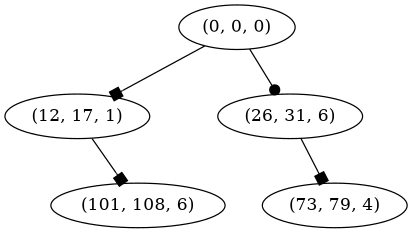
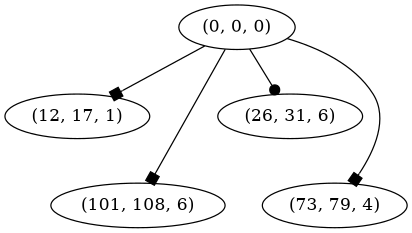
edge "(26, 31, 6)" -> "(73, 79, 4)": now "(0, 0, 0)" -> "(73, 79, 4)"
edge "(12, 17, 1)" -> "(101, 108, 6)": now "(0, 0, 0)" -> "(101, 108, 6)"
